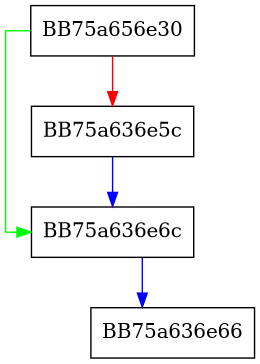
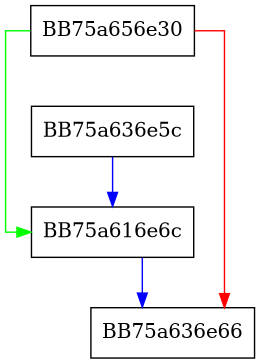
edge "BB75a656e30" -> "BB75a636e5c": now "BB75a656e30" -> "BB75a636e66"
node "BB75a636e6c": label "BB75a636e6c" -> "BB75a616e6c"
